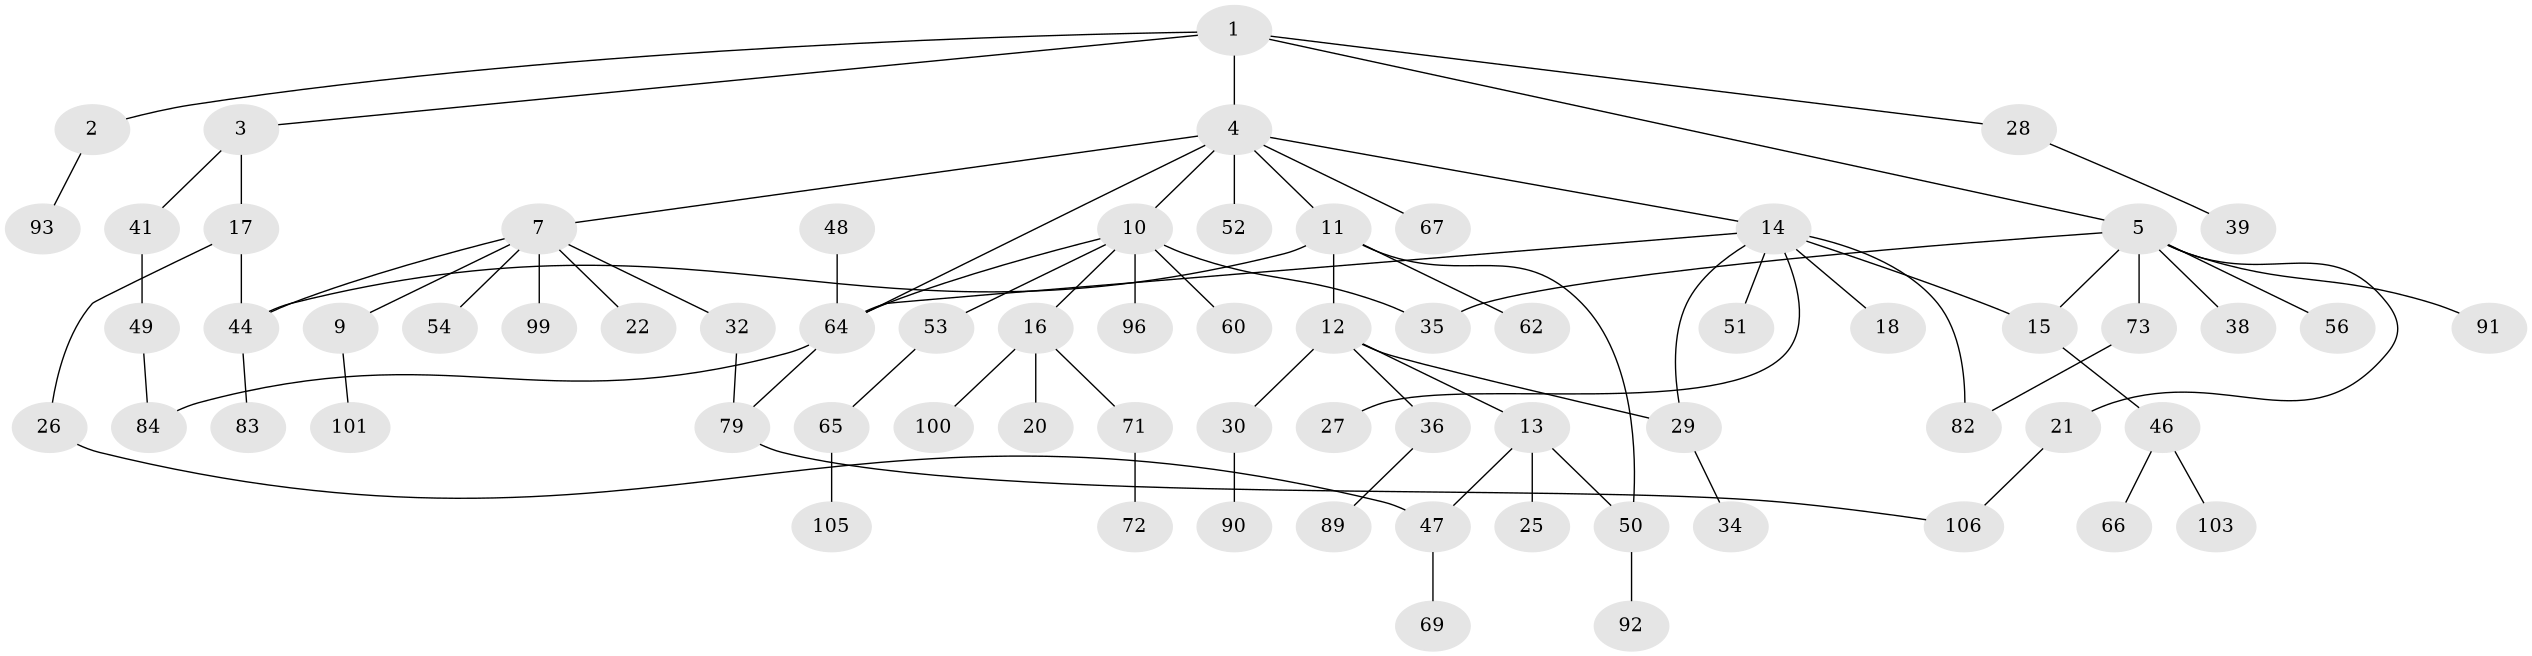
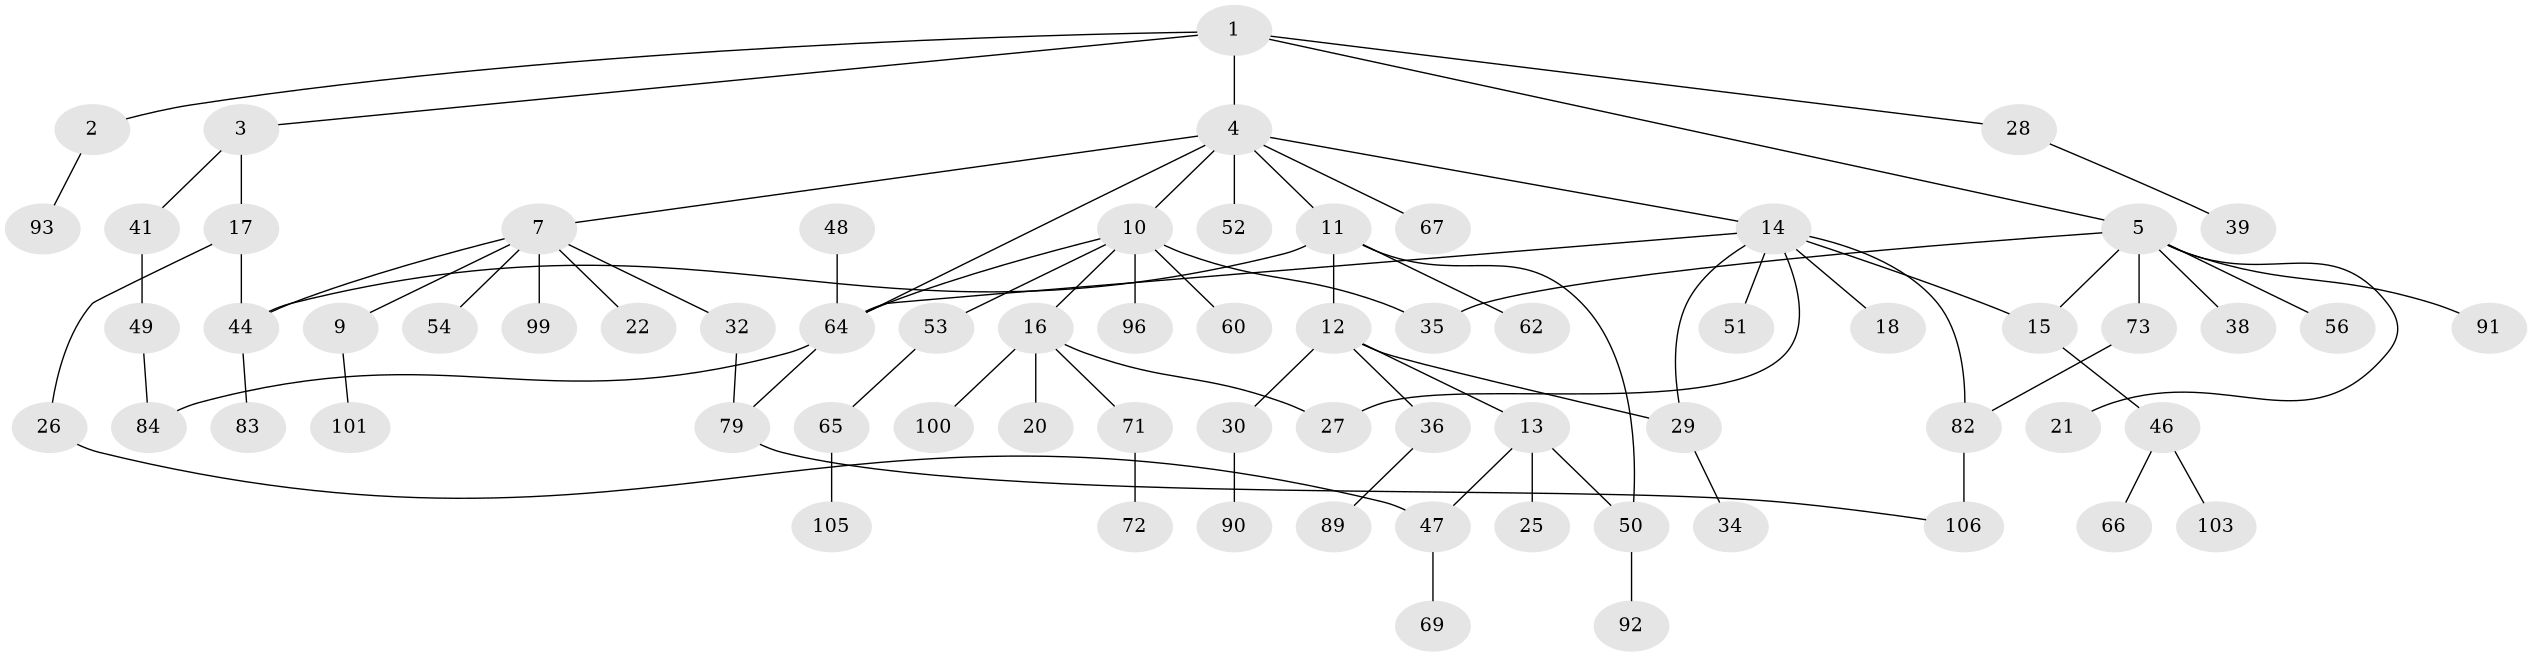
edge "16" -- "27": added
edge "21" -- "106": now "82" -- "106"
